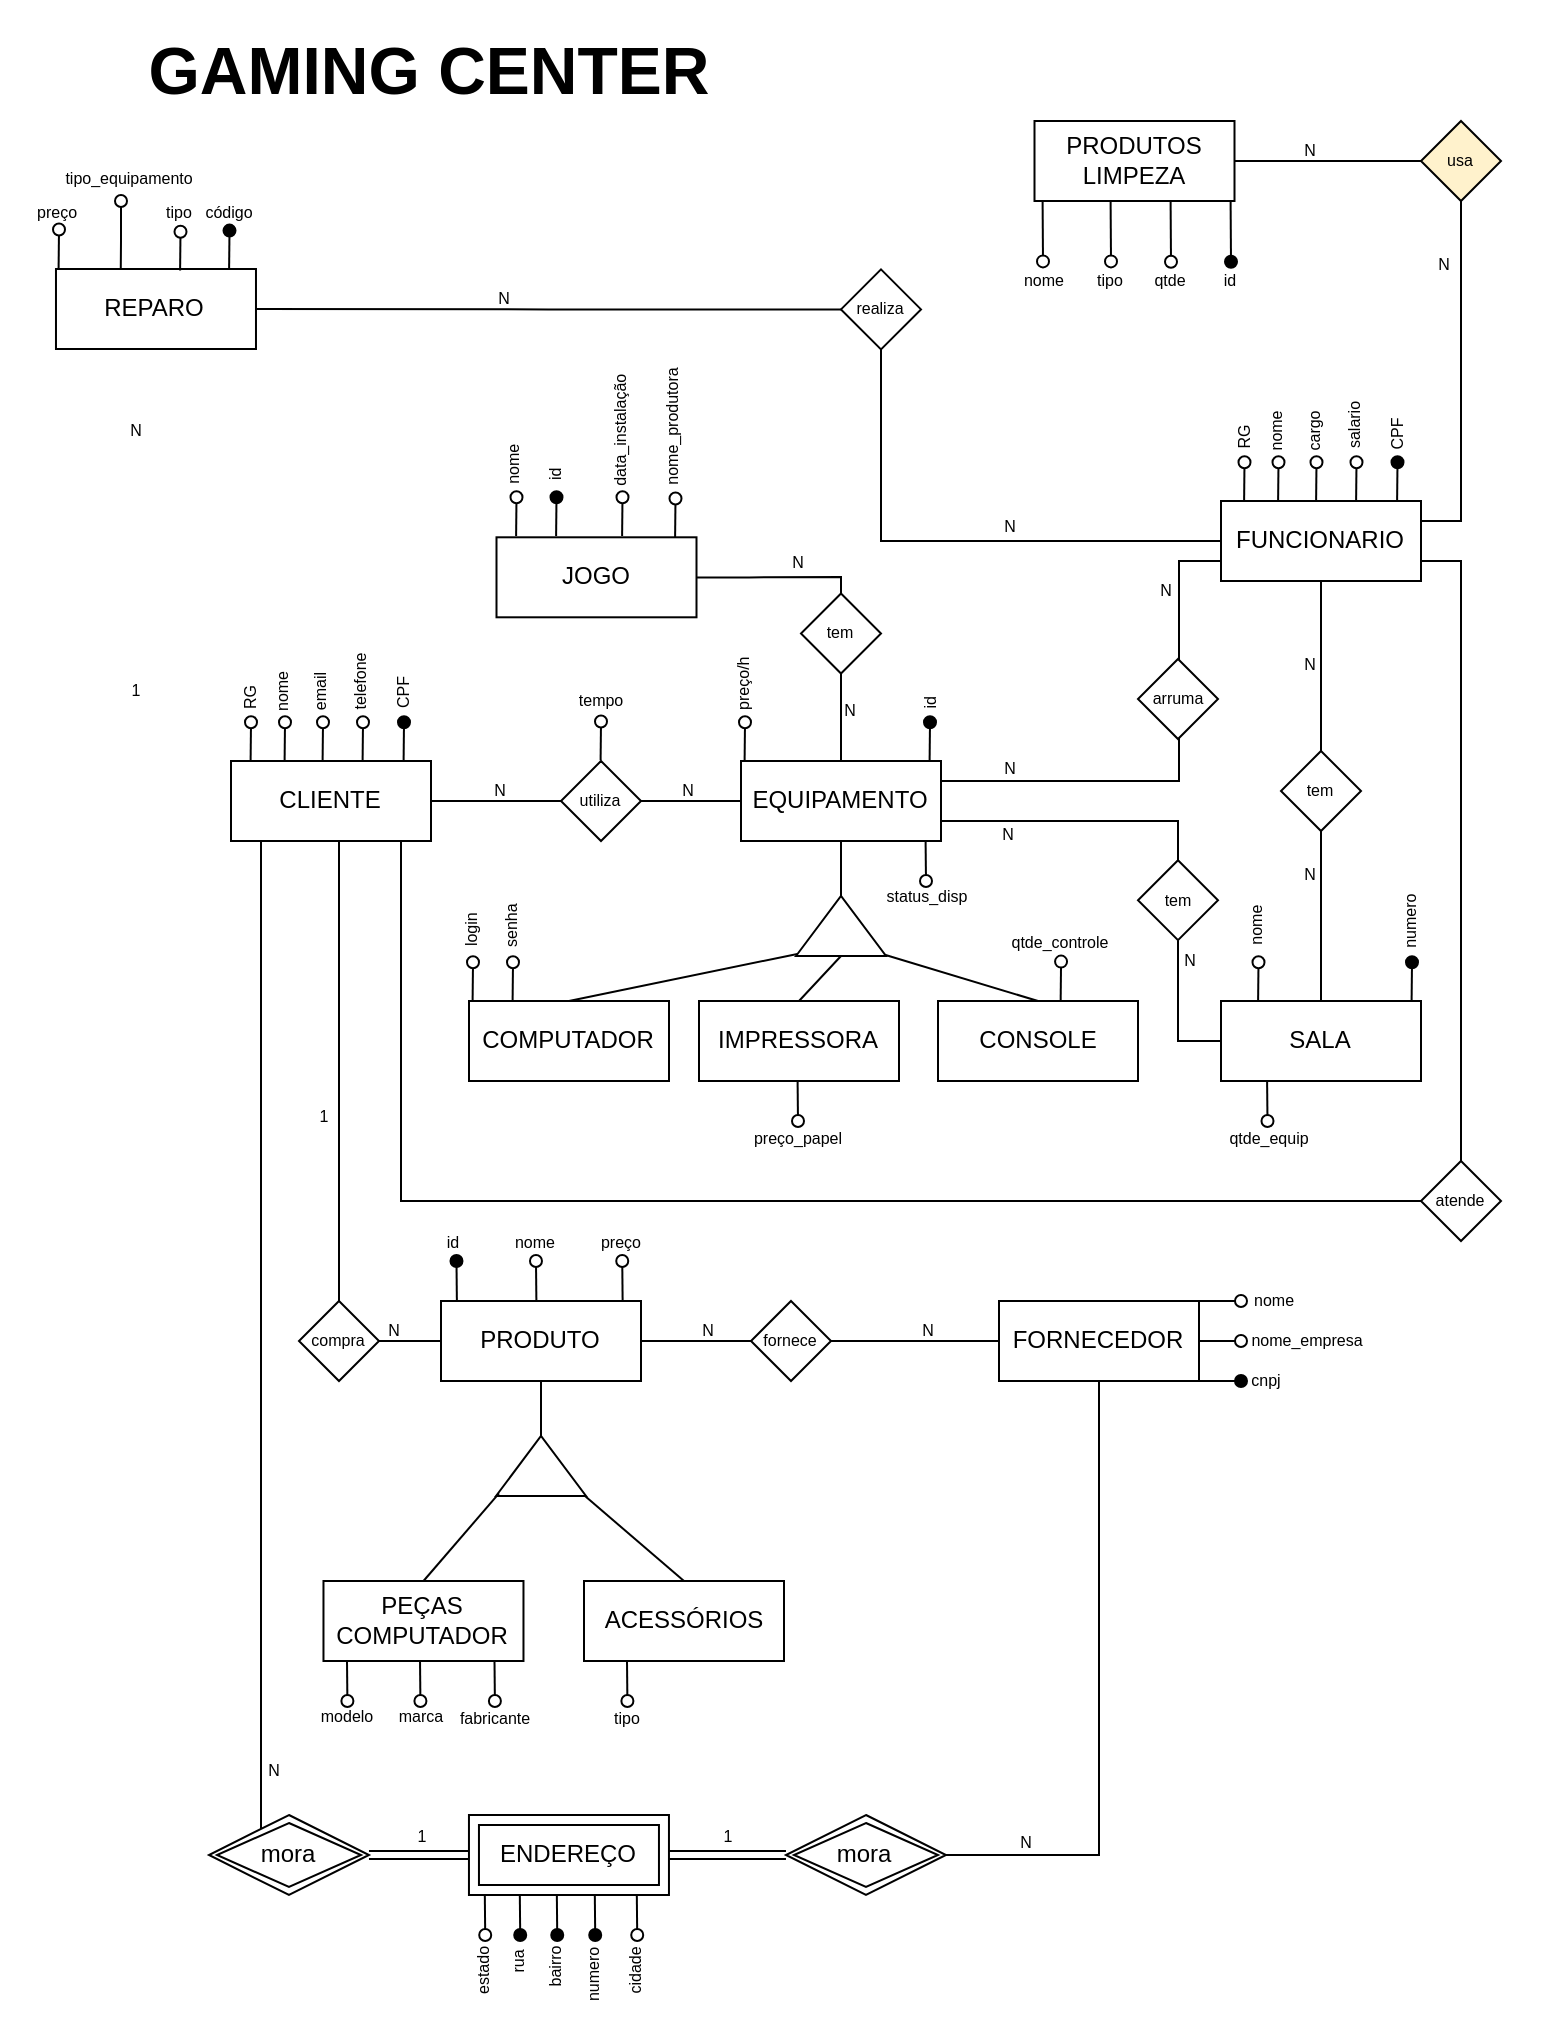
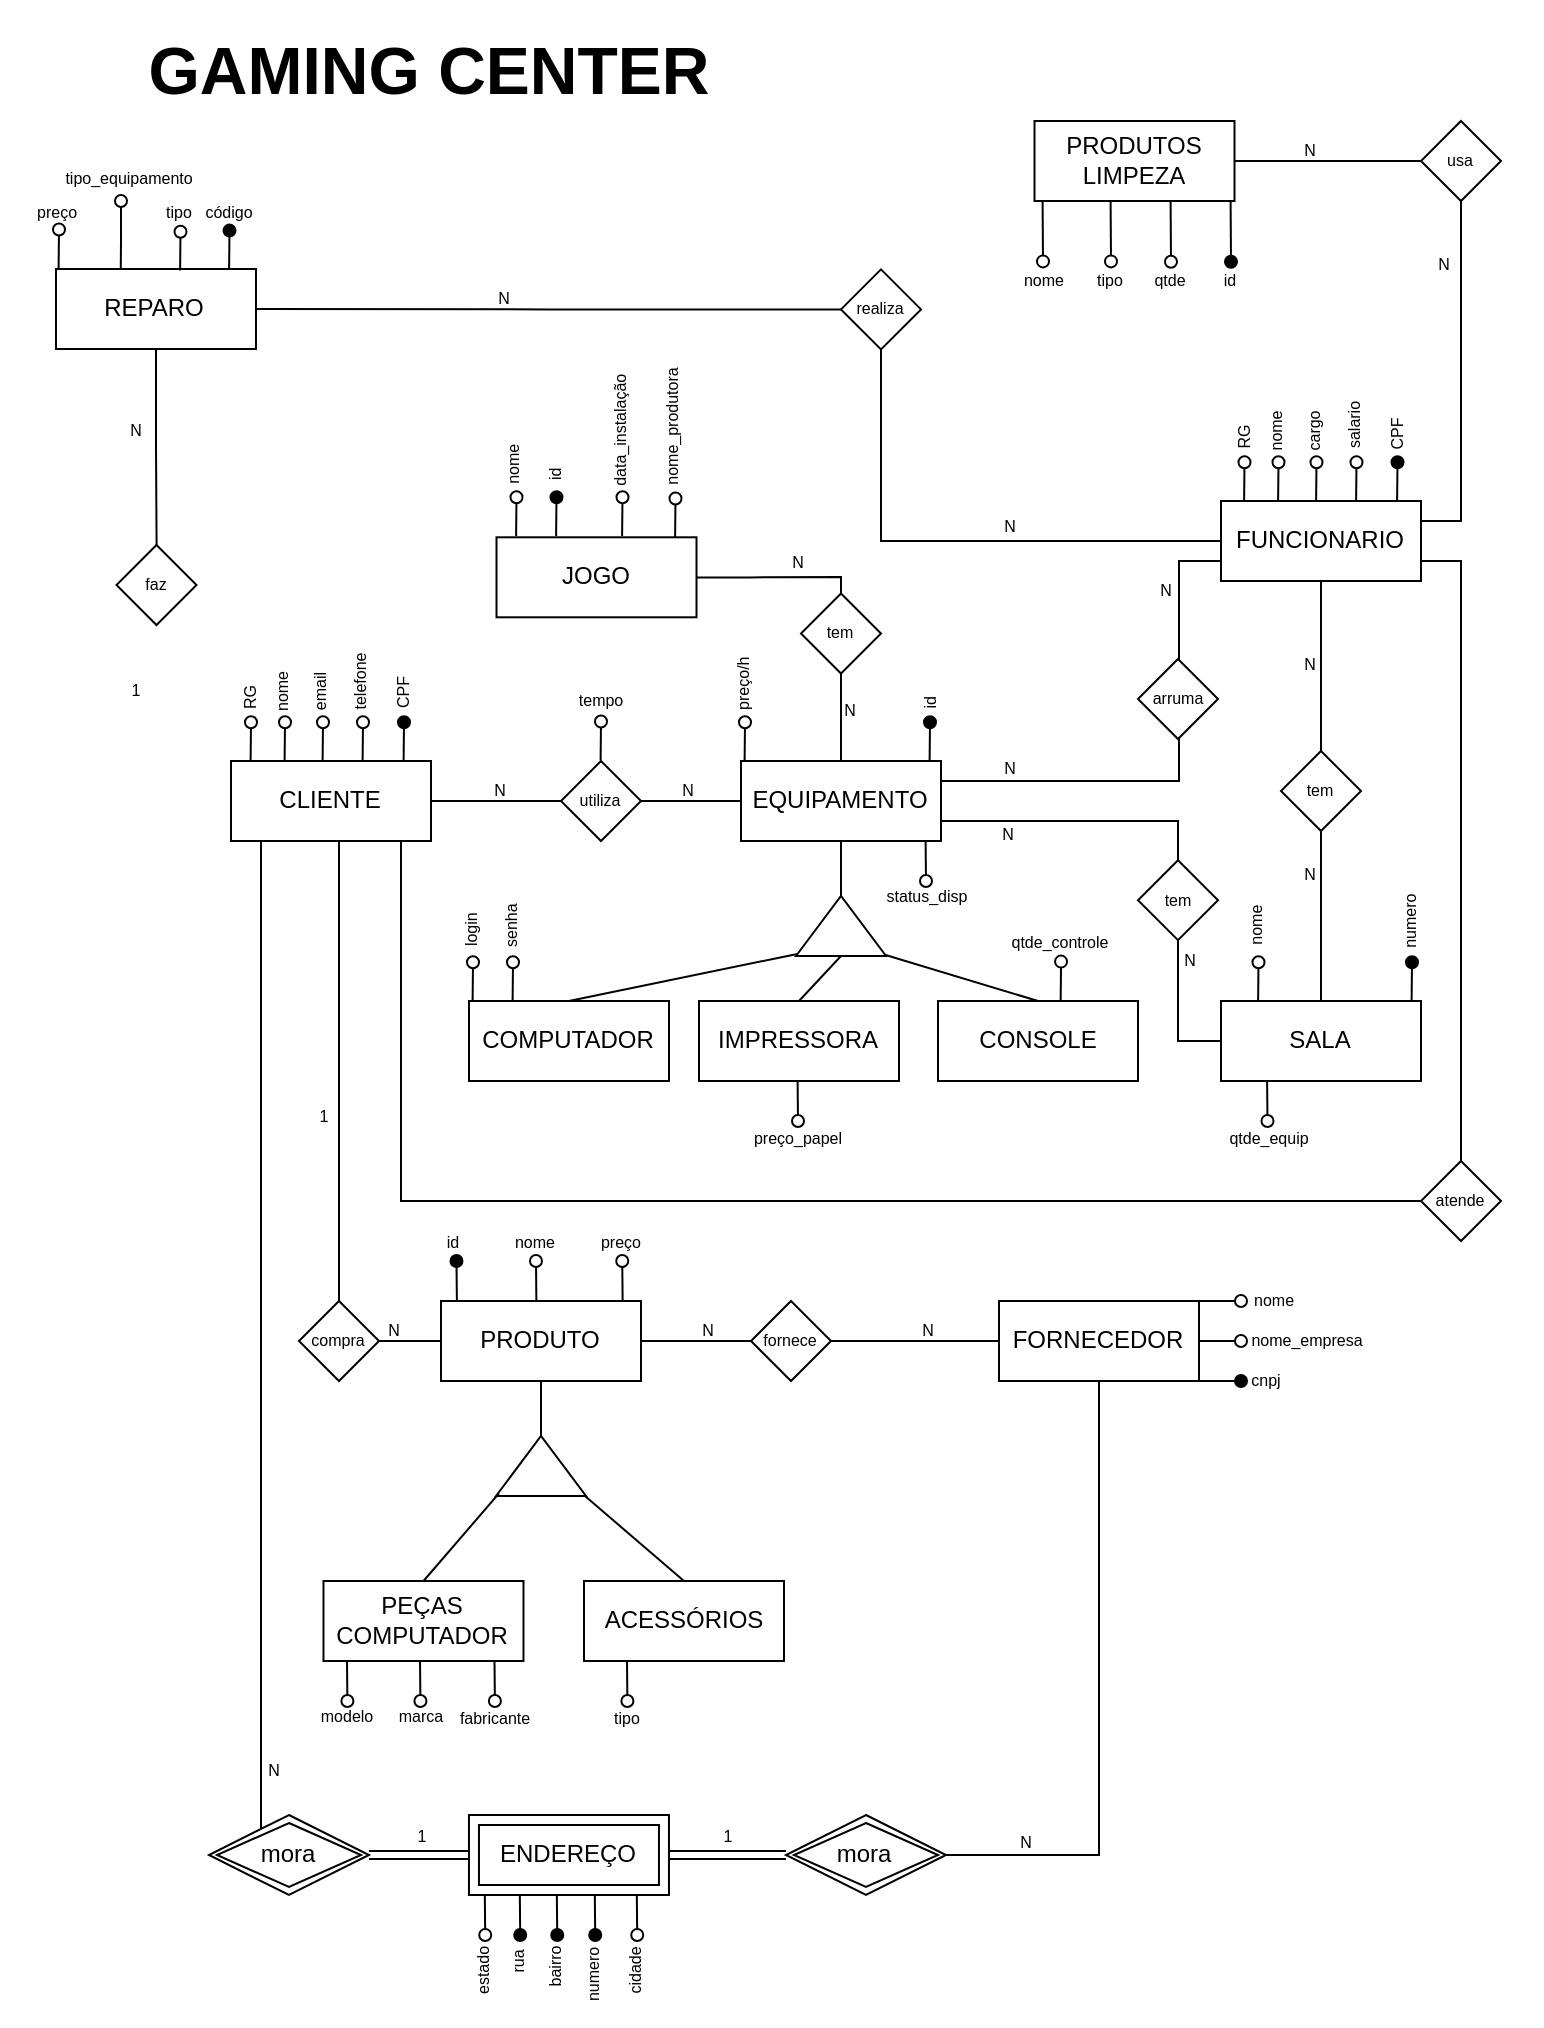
node "usa": fillcolor #fff2cc -> #ffffff
edge "REPARO" -- "faz": added
node "faz": added
